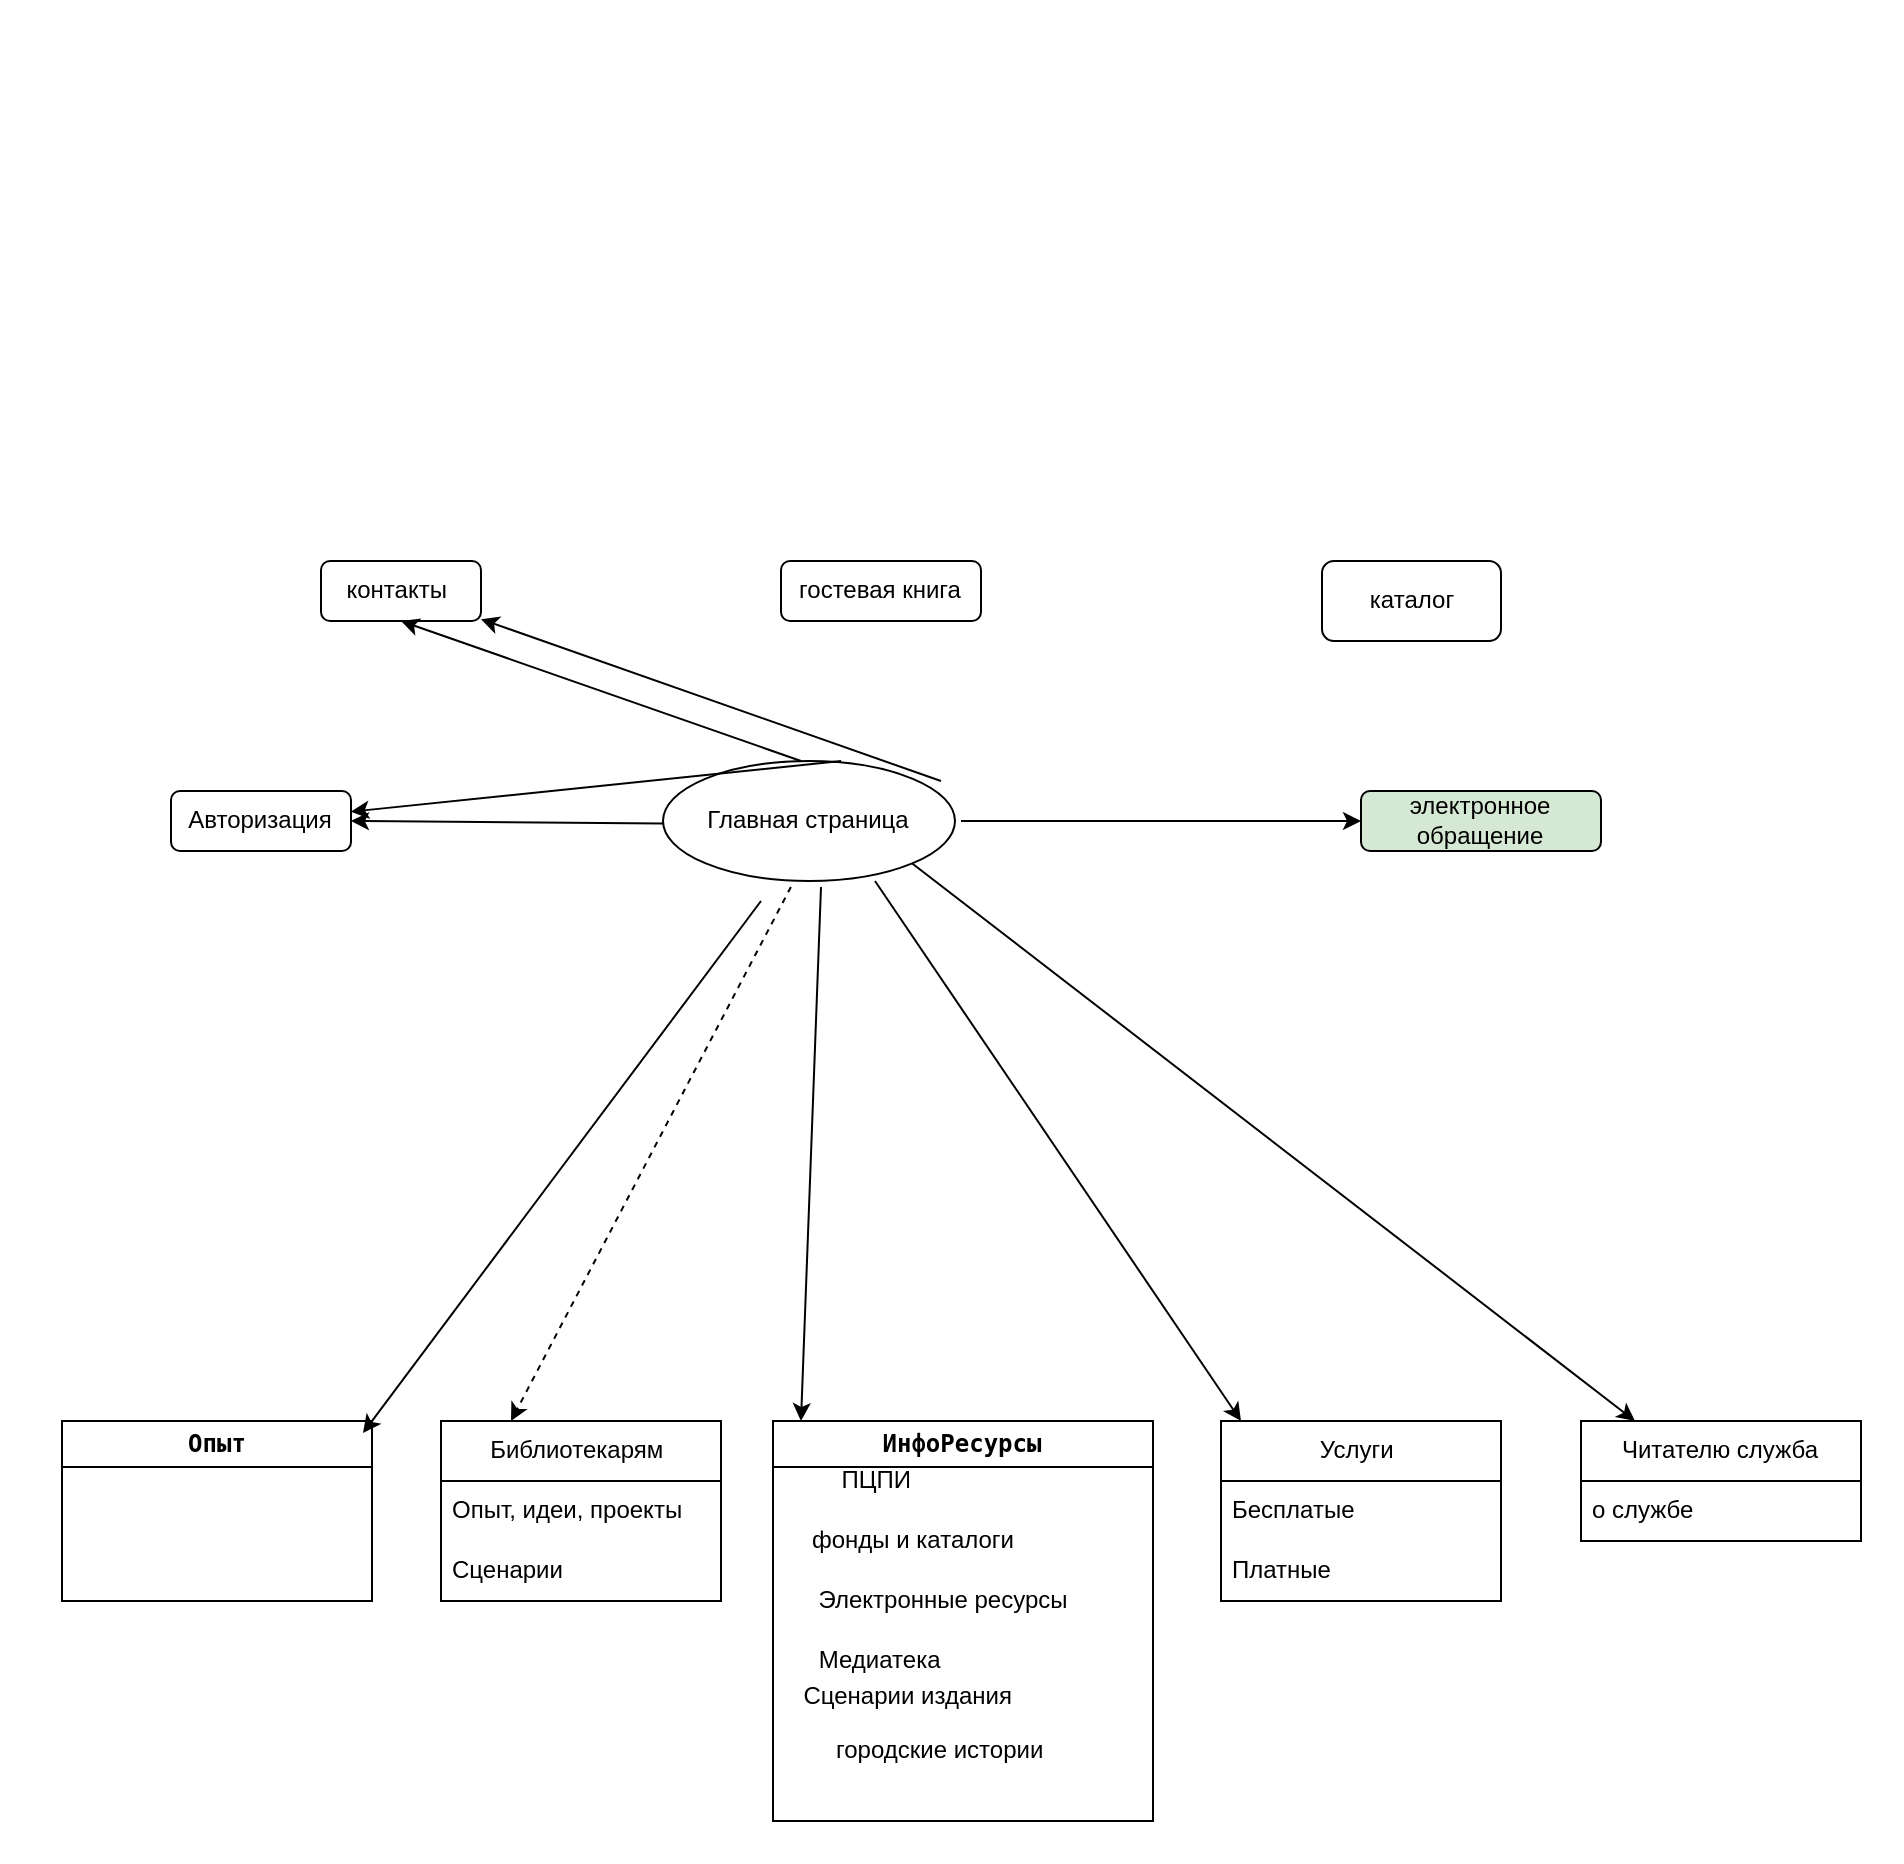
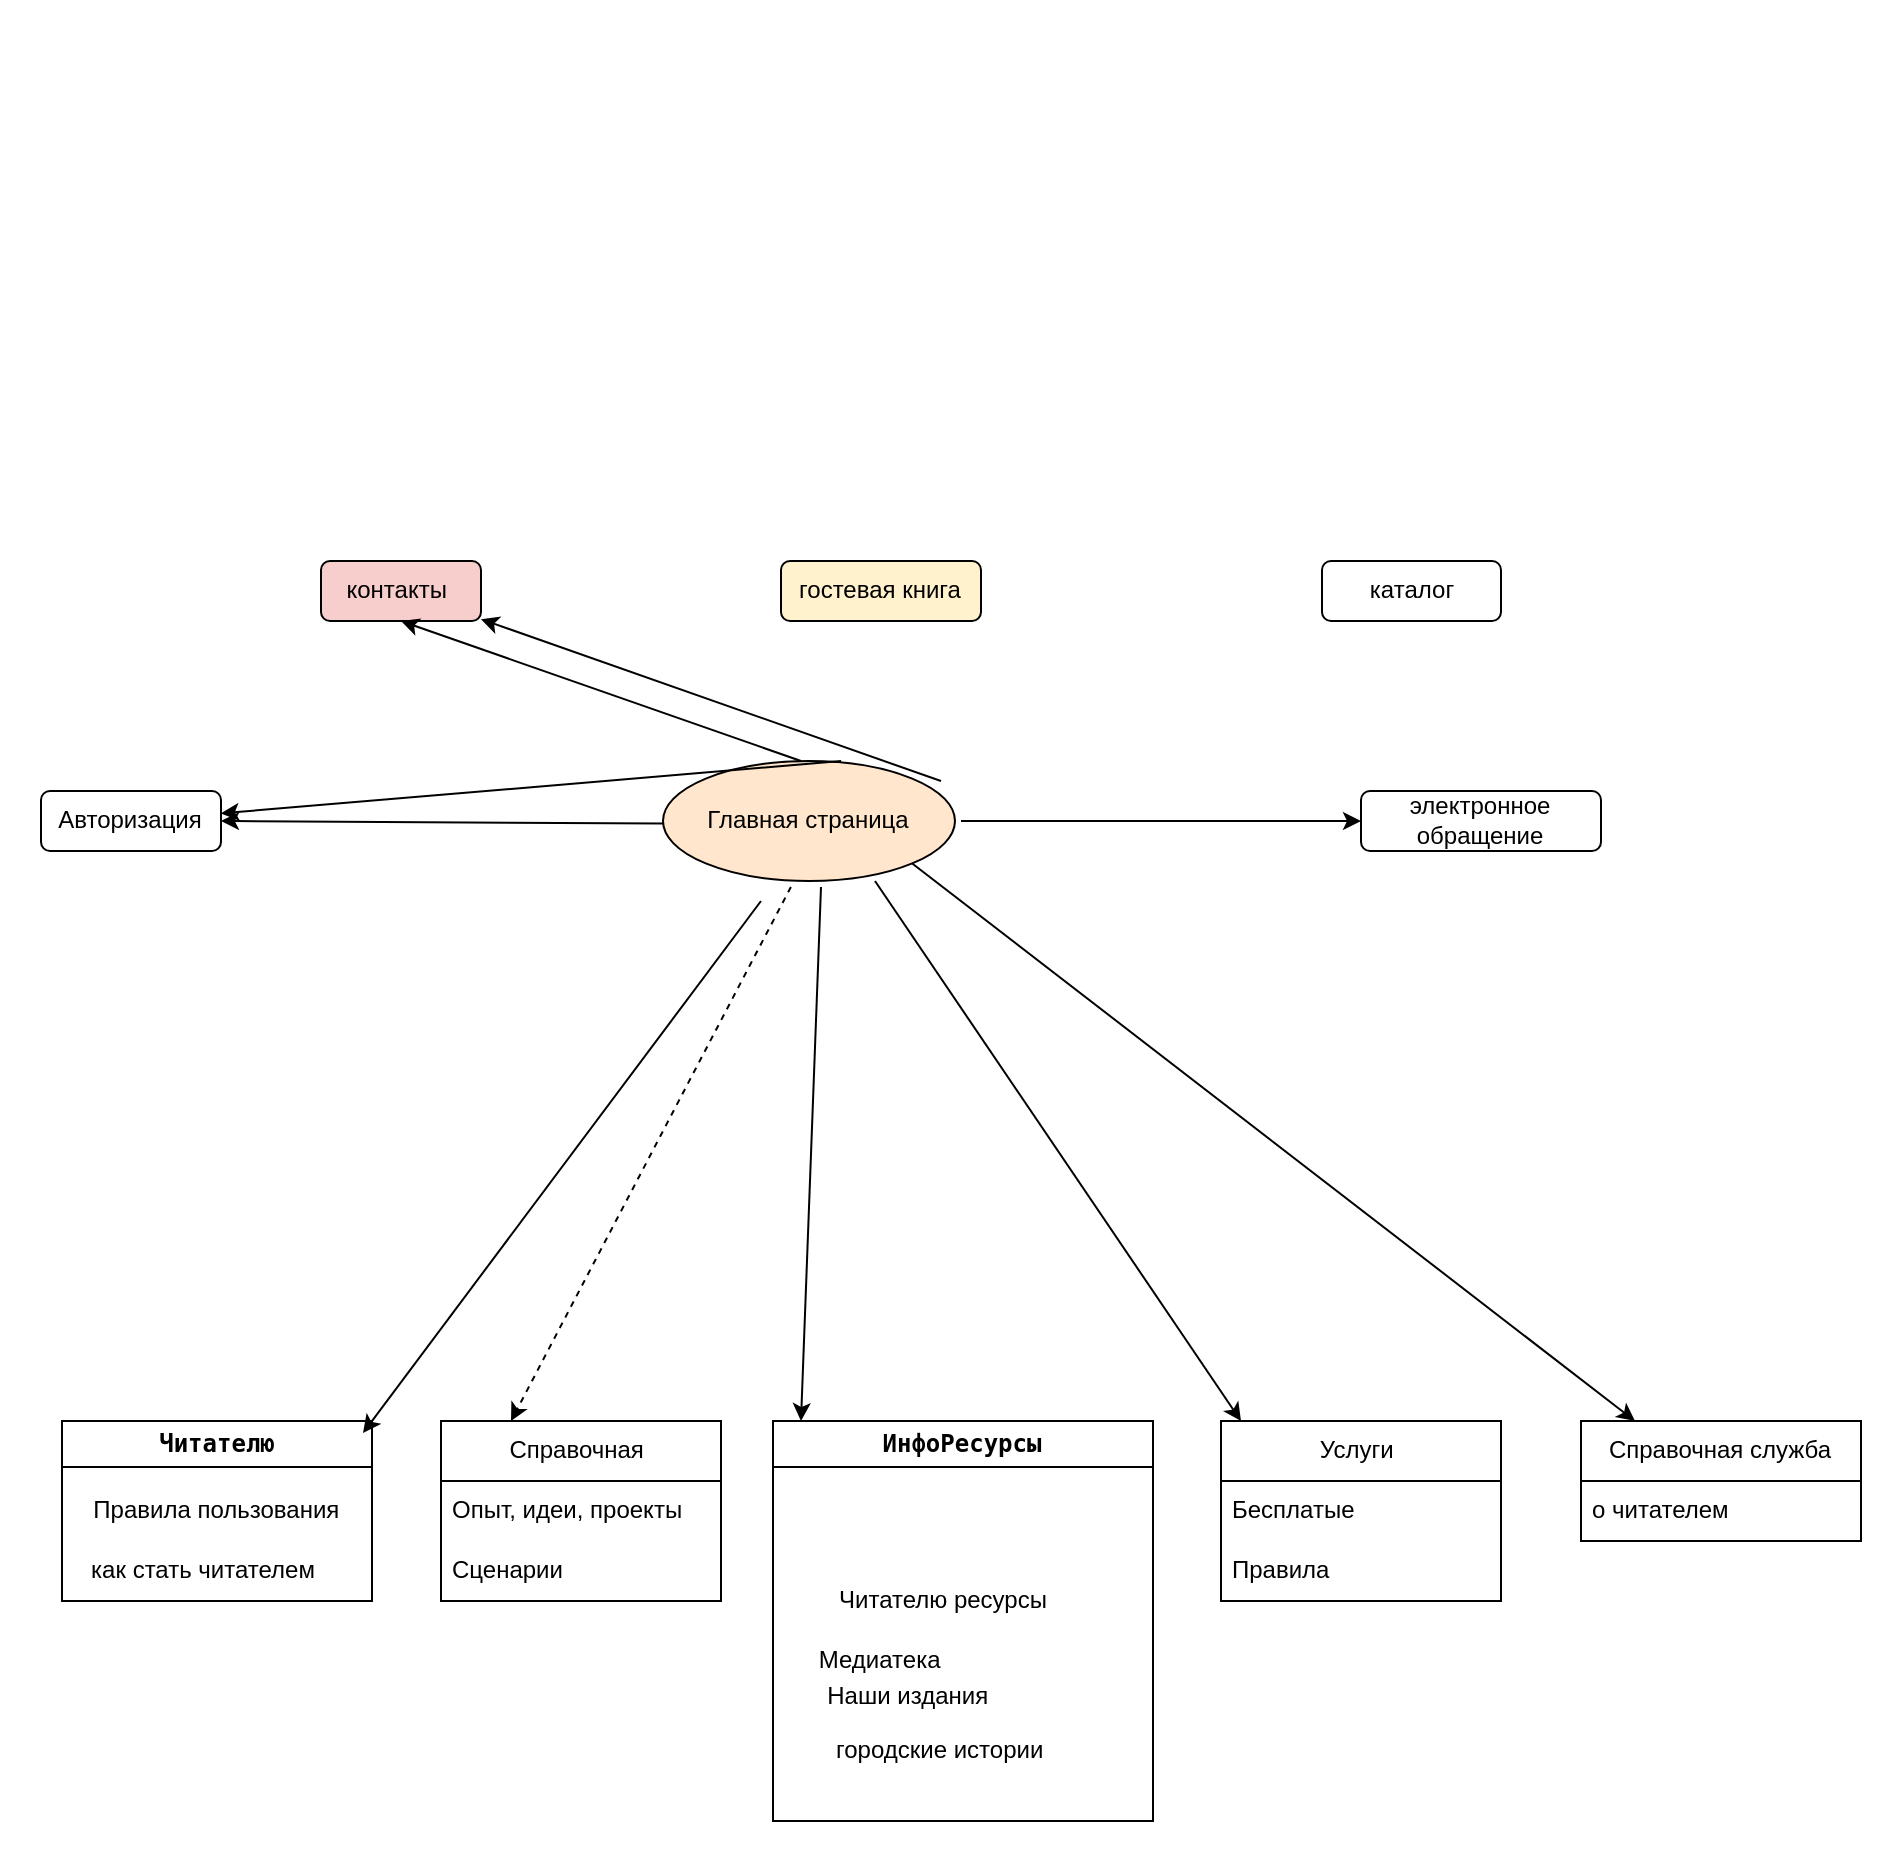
node "контакты": fillcolor #ffffff -> #f8cecc
node "гостевая книга": fillcolor #ffffff -> #fff2cc
node "каталог": size 179x80 -> 179x60
node "Авторизация": moved (261, 821) -> (131, 821)
node "Главная страница": fillcolor #ffffff -> #ffe6cc
node "электронное обращение": fillcolor #d5e8d4 -> #ffffff
node "Опыт": label "Опыт" -> "Читателю"
node "Библиотекарям": label "Библиотекарям" -> "Справочная"
node "Читателю служба": label "Читателю служба" -> "Справочная служба"
node "ПЦПИ": removed
node "Правила пользования": added
node "о службе": label "о службе" -> "о читателем"
node "фонды и каталоги": removed
node "как стать читателем": added
node "Платные": label "Платные" -> "Правила"
node "Электронные ресурсы": label "Электронные ресурсы" -> "Читателю ресурсы"
node "Сценарии издания": label "Сценарии издания" -> "Наши издания"
